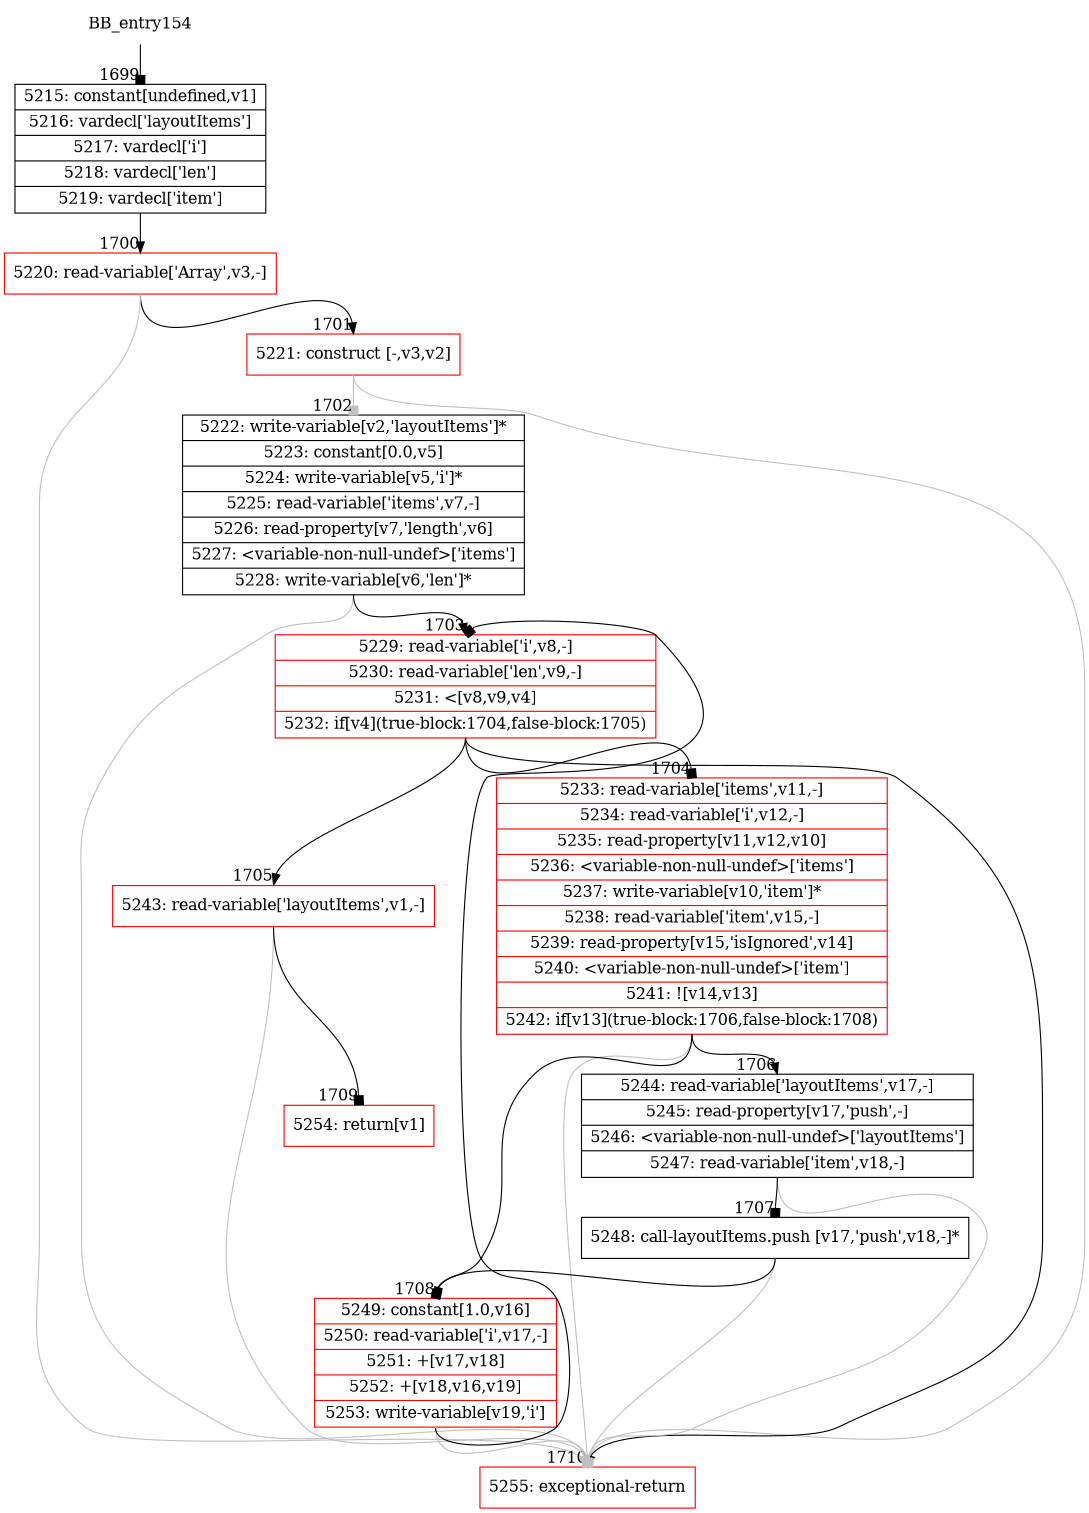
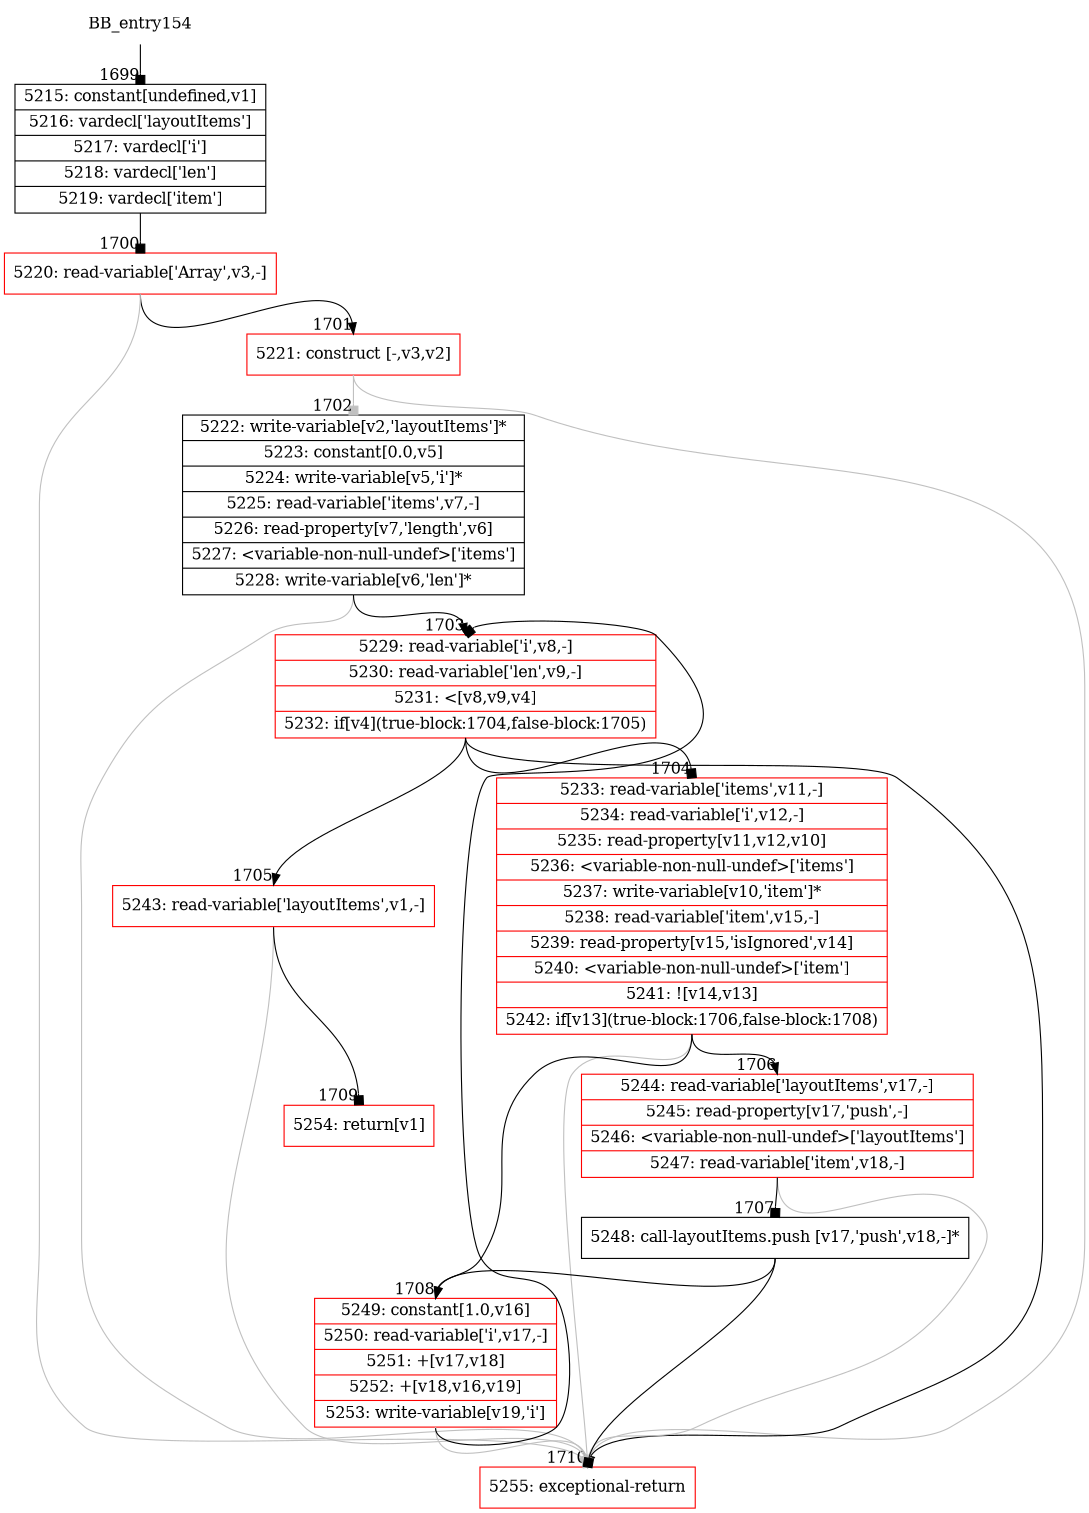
edge "5215: constant[undefined,v1]" -> "5220: read-variable['Array',v3,-]": arrowhead normal -> box
edge "5233: read-variable['items',v11,-]" -> "5249: constant[1.0,v16]": arrowhead box -> normal
node "5244: read-variable['layoutItems',v17,-]": color black -> red
edge "5248: call-layoutItems.push [v17,'push',v18,-]*" -> "5255: exceptional-return": color gray -> black
